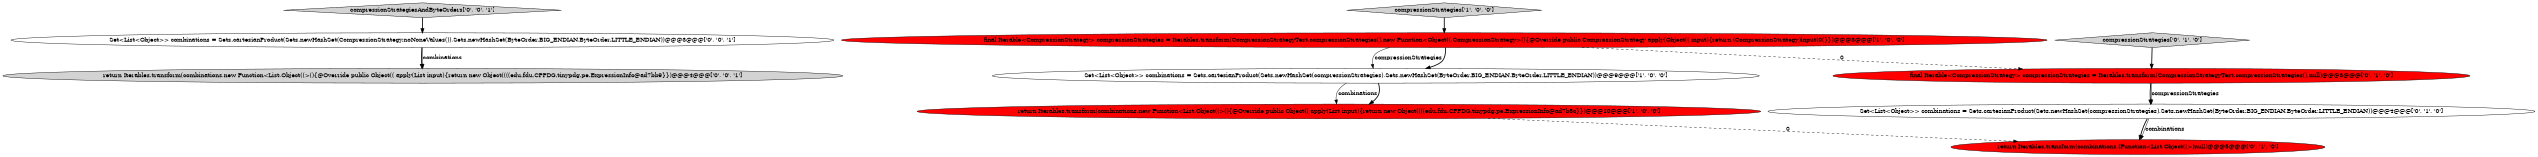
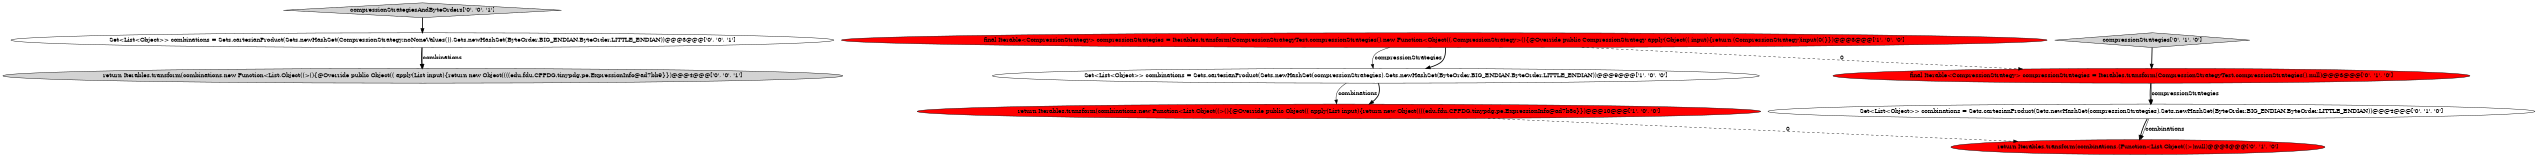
node "compressionStrategies['1', '0', '0']": removed
